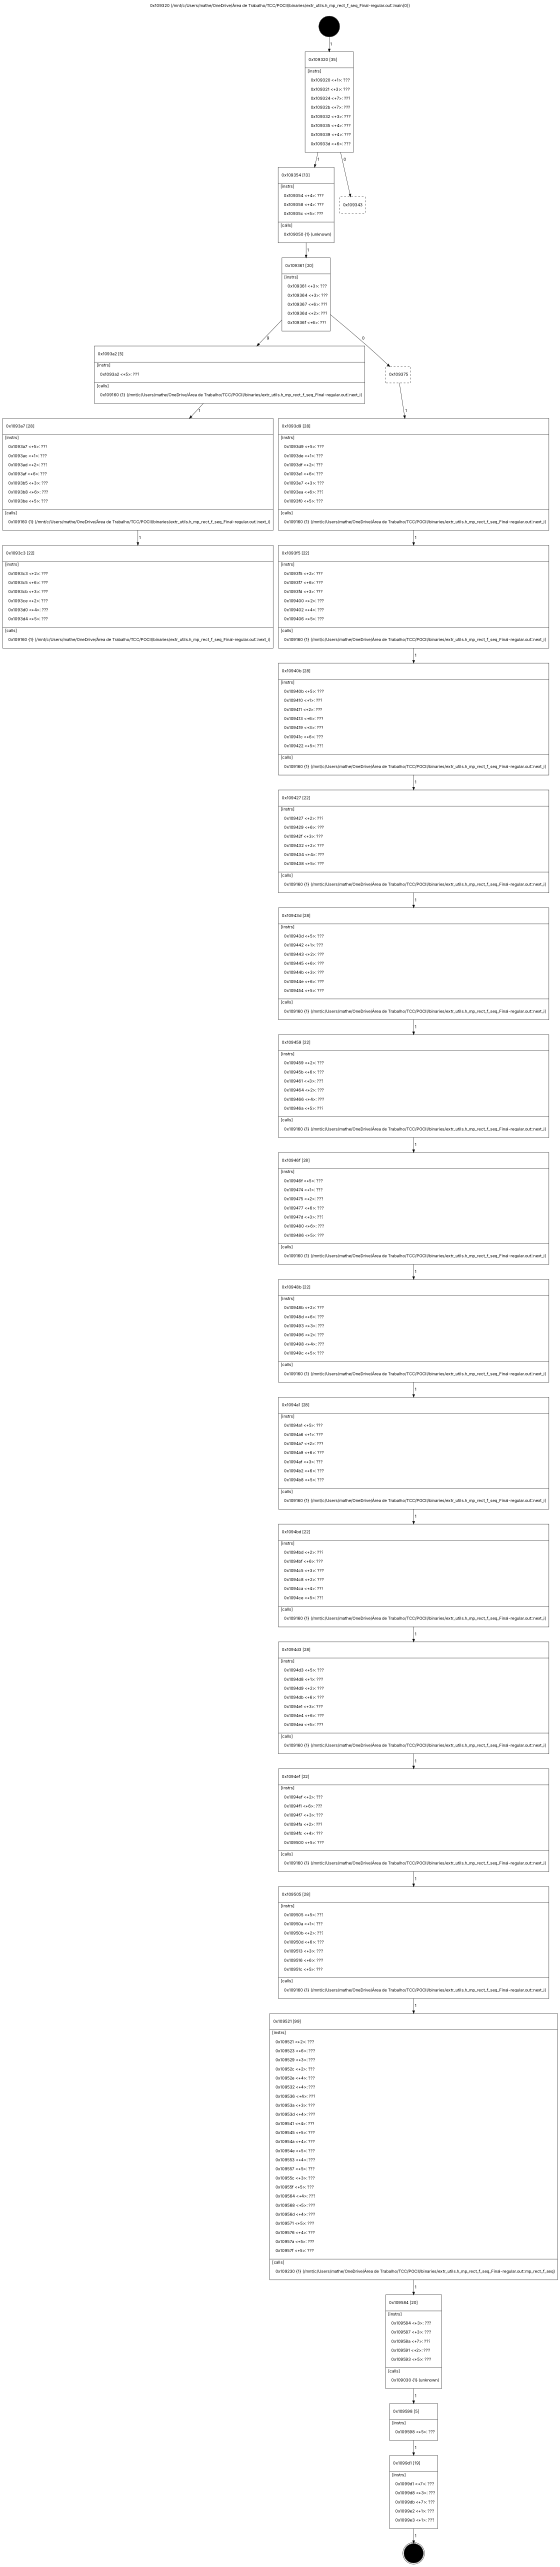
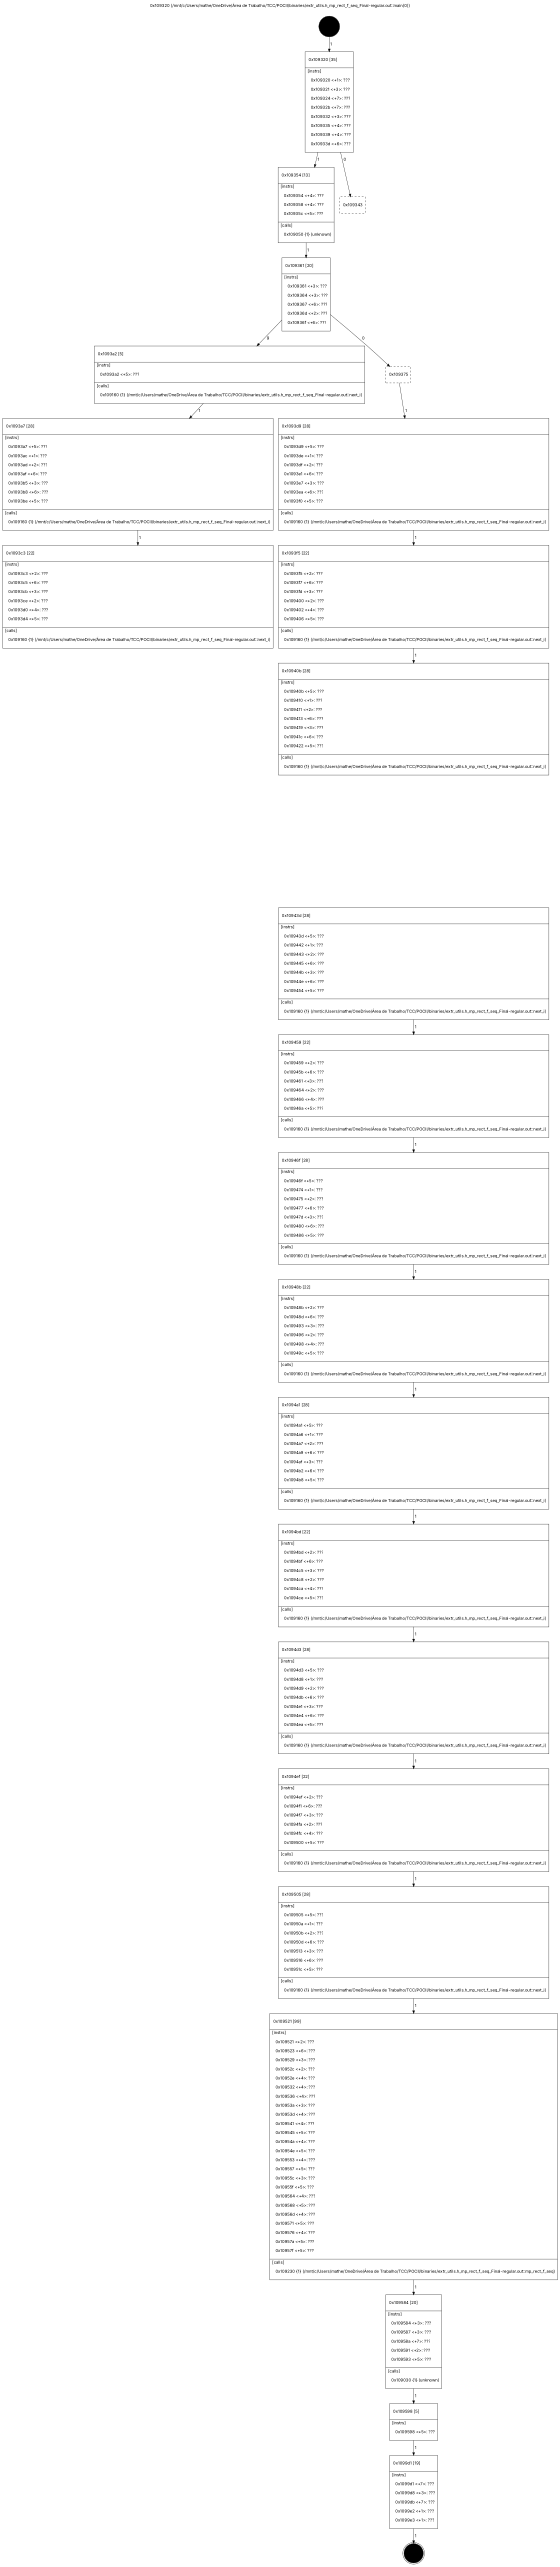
node "0x109427 [22]": removed
